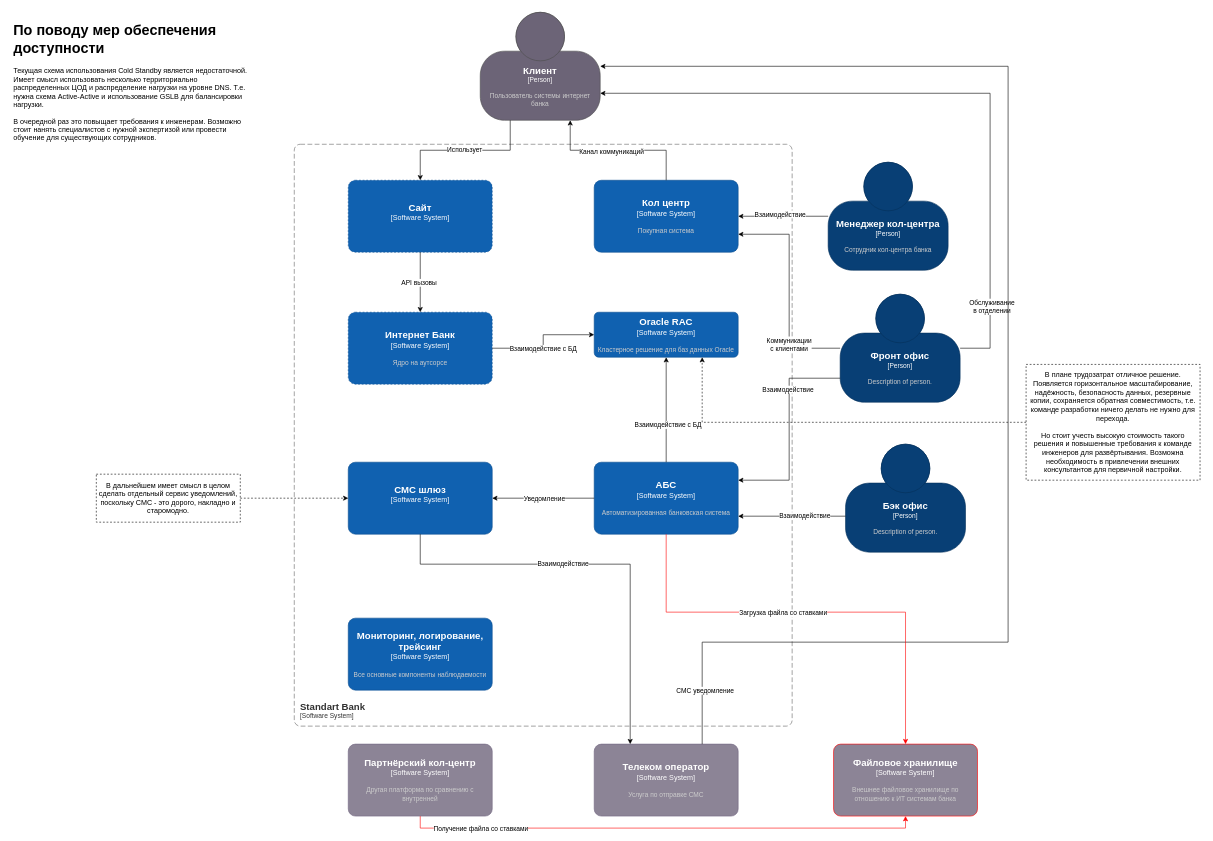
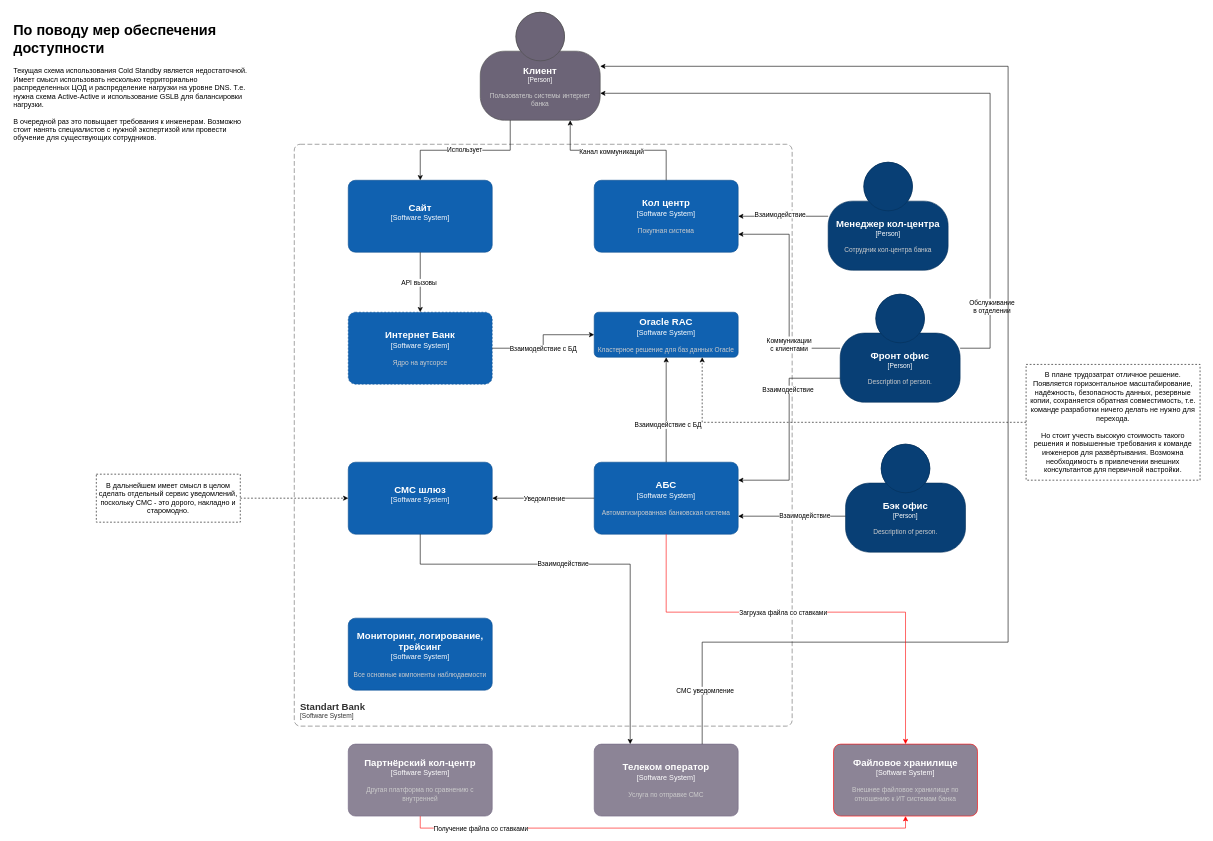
node "Сайт [Software System]": style dashed -> solid
